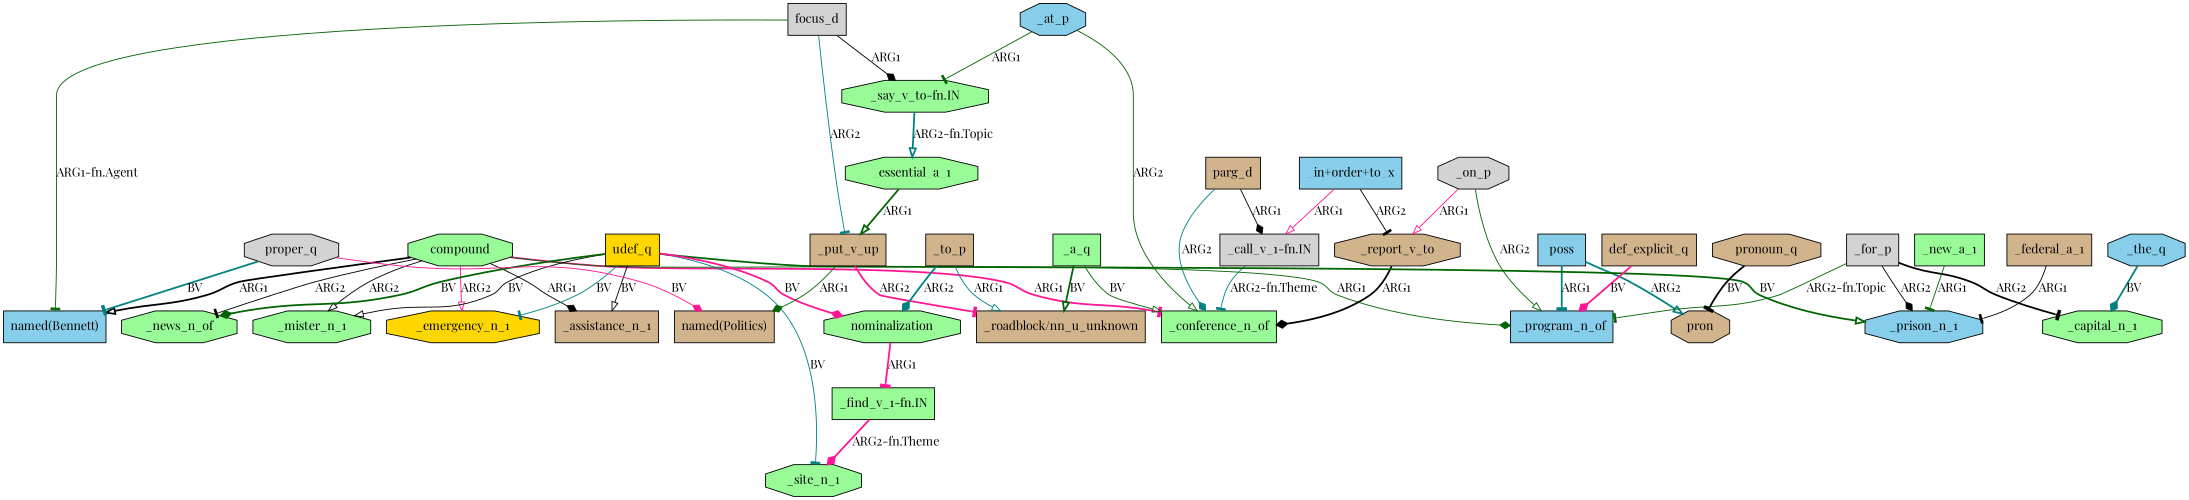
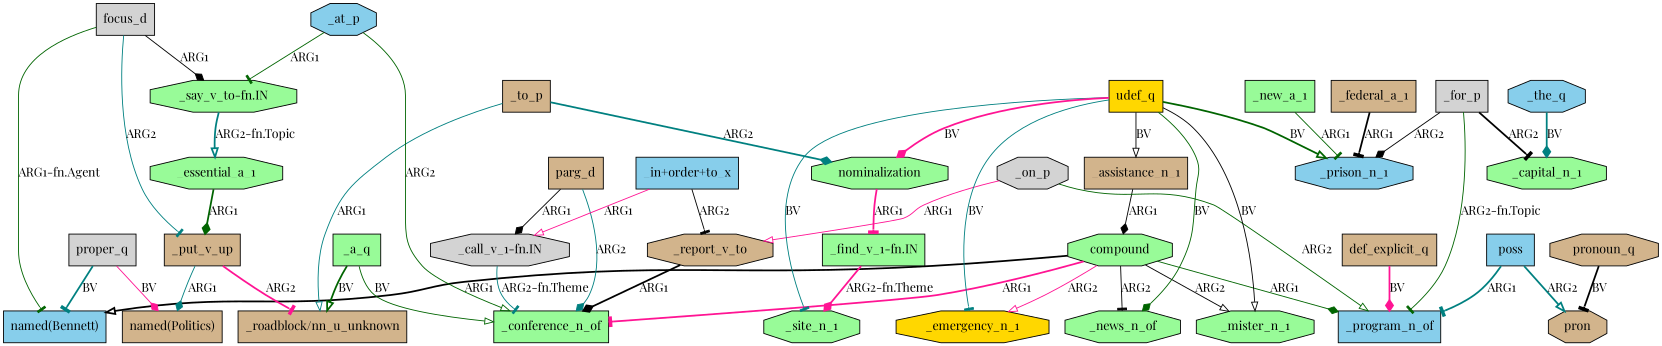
edge "_essential_a_1" -> "_put_v_up": arrowhead onormal -> diamond
node "proper_q": shape octagon -> box
node "_call_v_1-fn.IN": shape box -> octagon
edge "compound" -> "_assistance_n_1": reversed
edge "udef_q" -> "_news_n_of": style bold -> solid
edge "_put_v_up" -> "named(Politics)": color darkgreen -> teal
edge "_federal_a_1" -> "_prison_n_1": style solid -> bold
